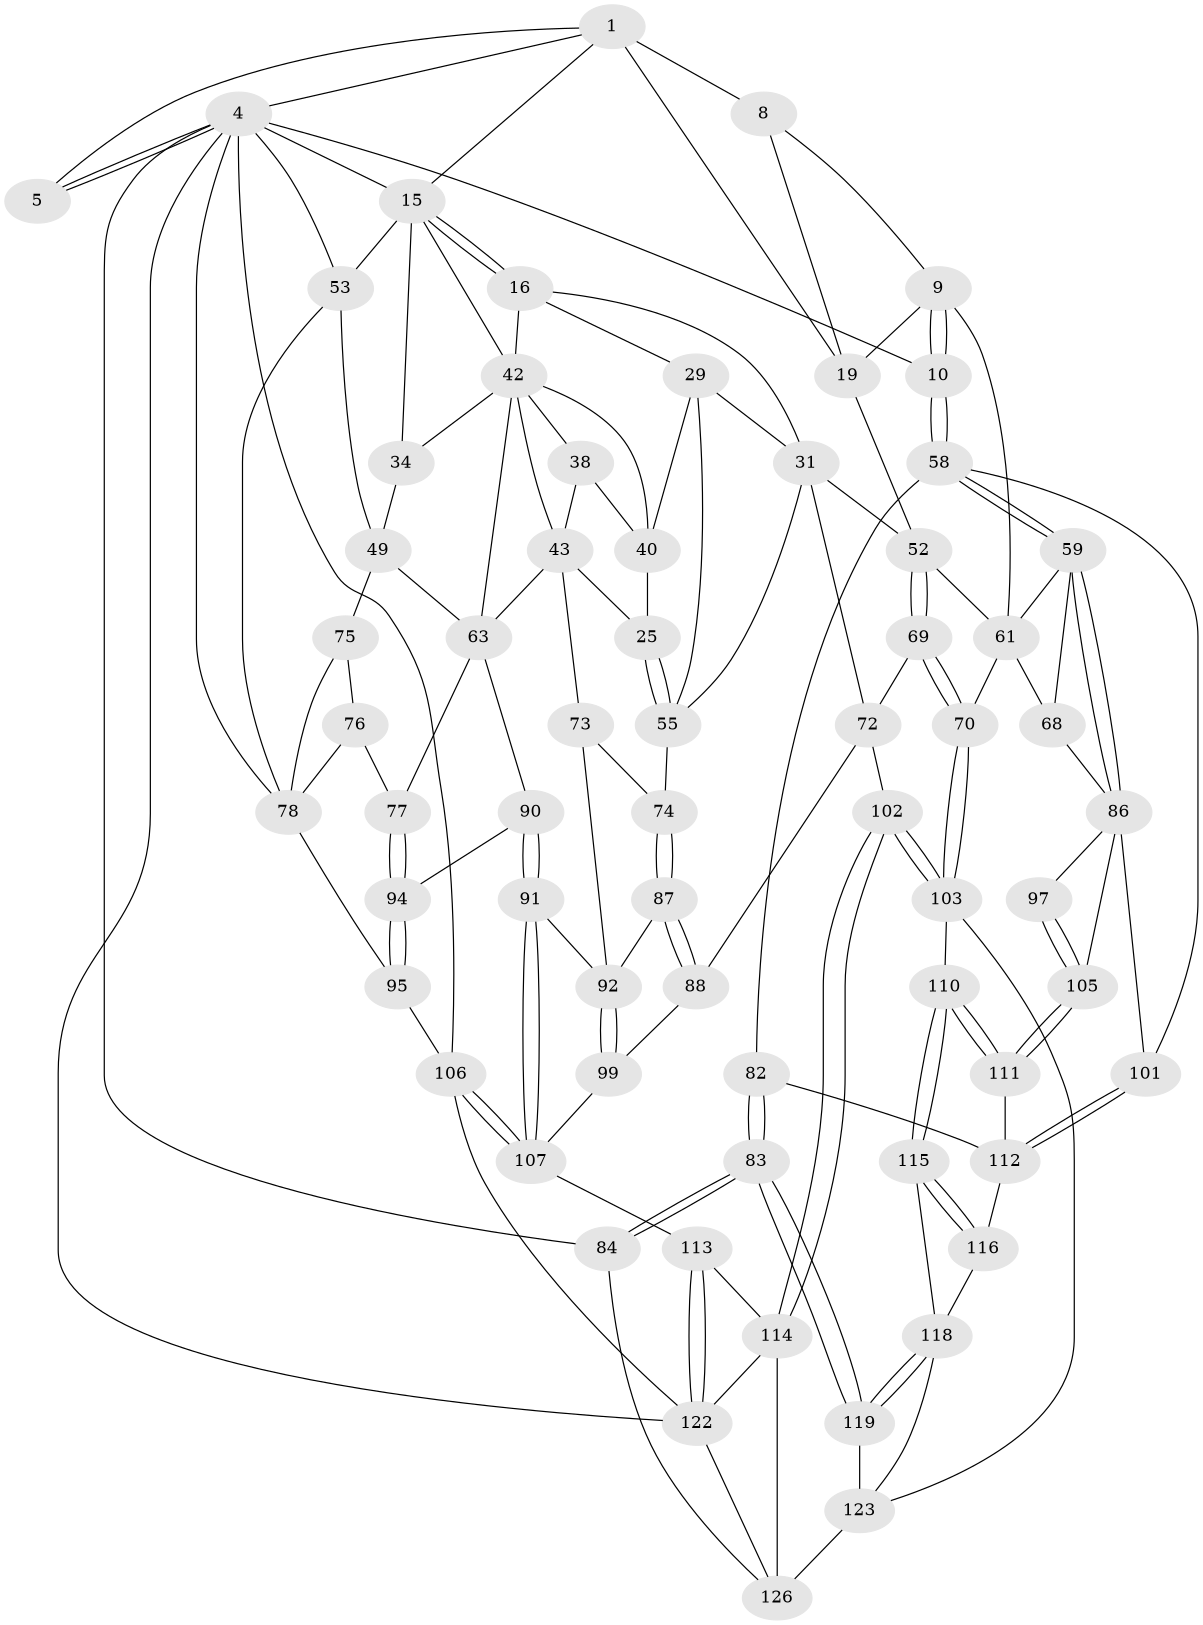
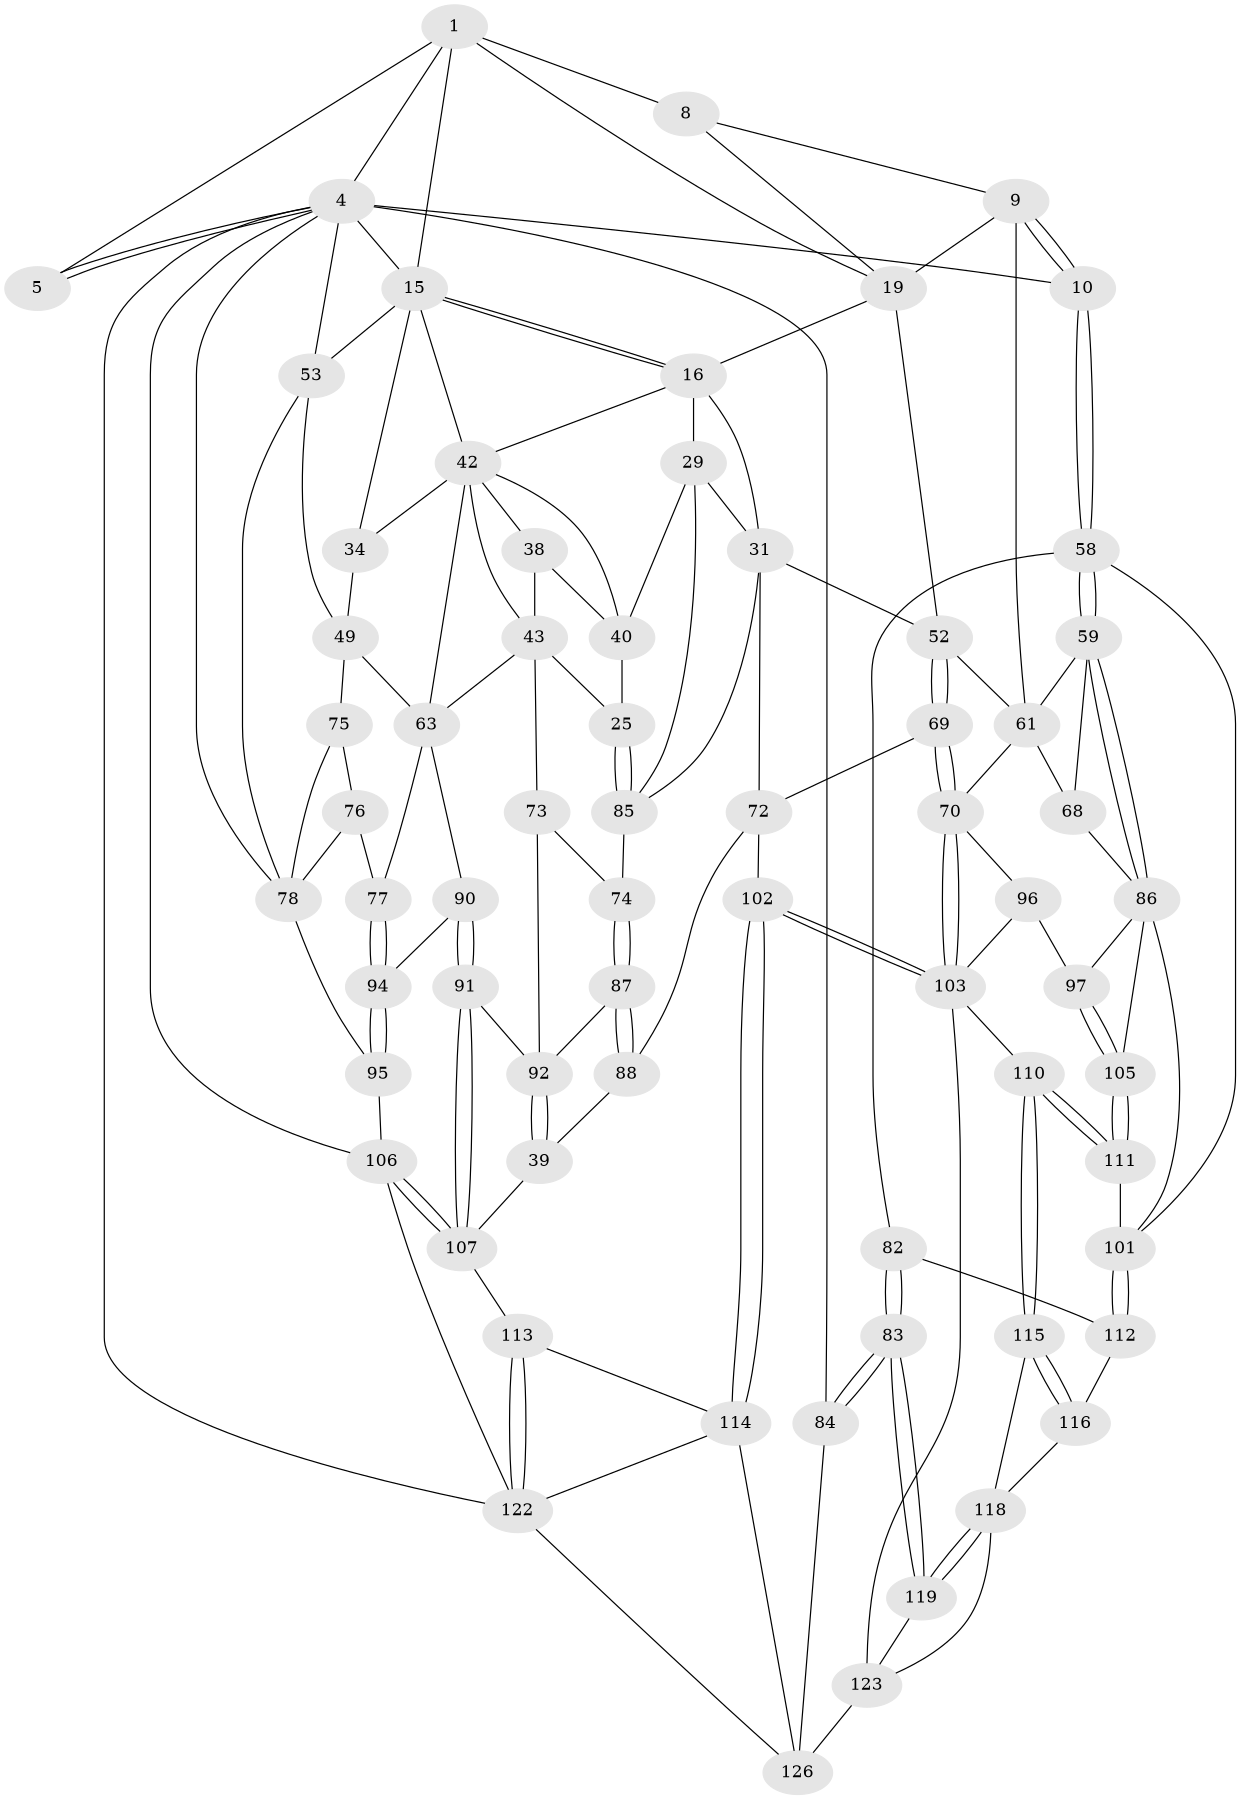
edge "19" -- "16": added
node "55": label "55" -> "85"
node "96": added
node "99": label "99" -> "39"
edge "111" -- "112": now "111" -- "101"
